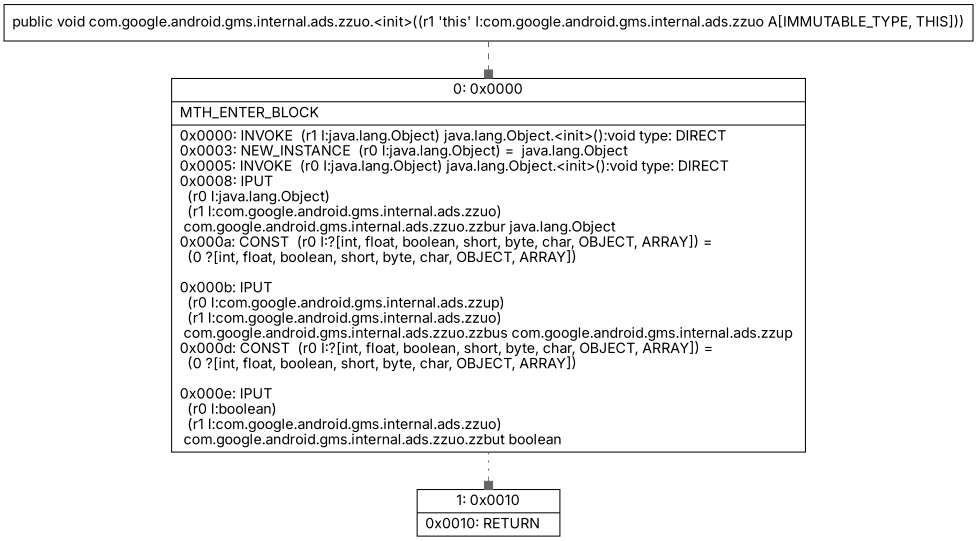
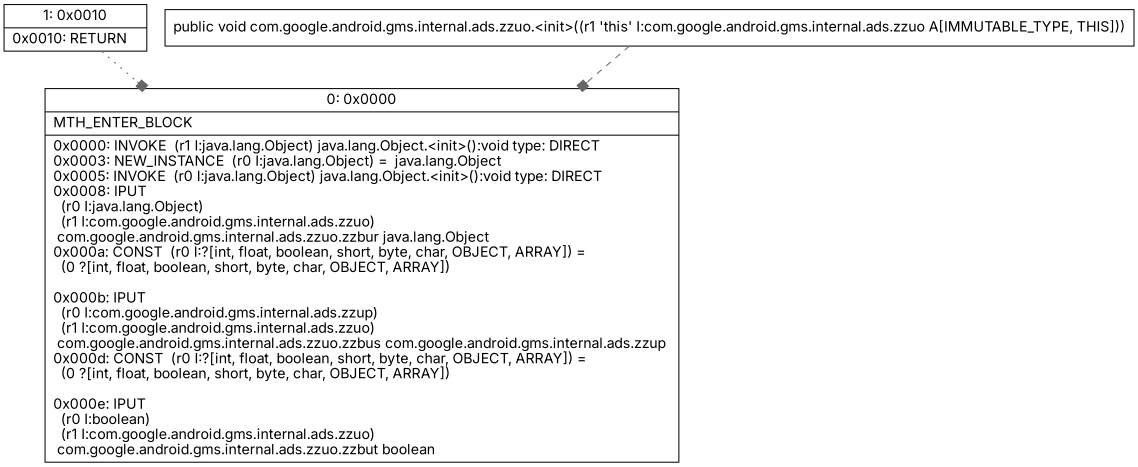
edge "0: 0x0000" -> "1: 0x0010": reversed
